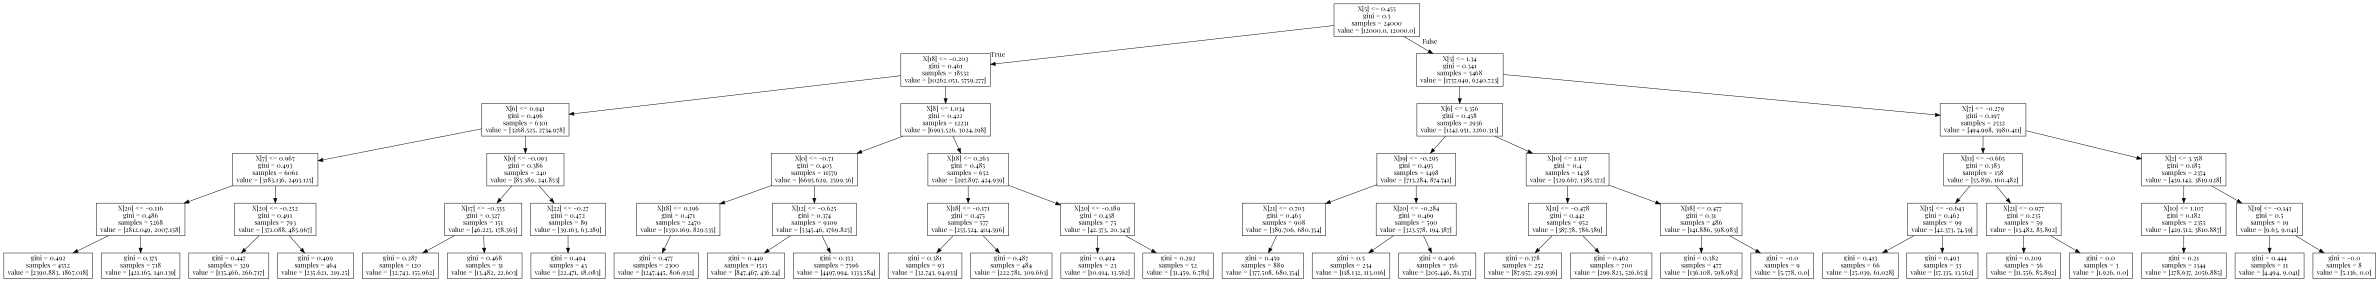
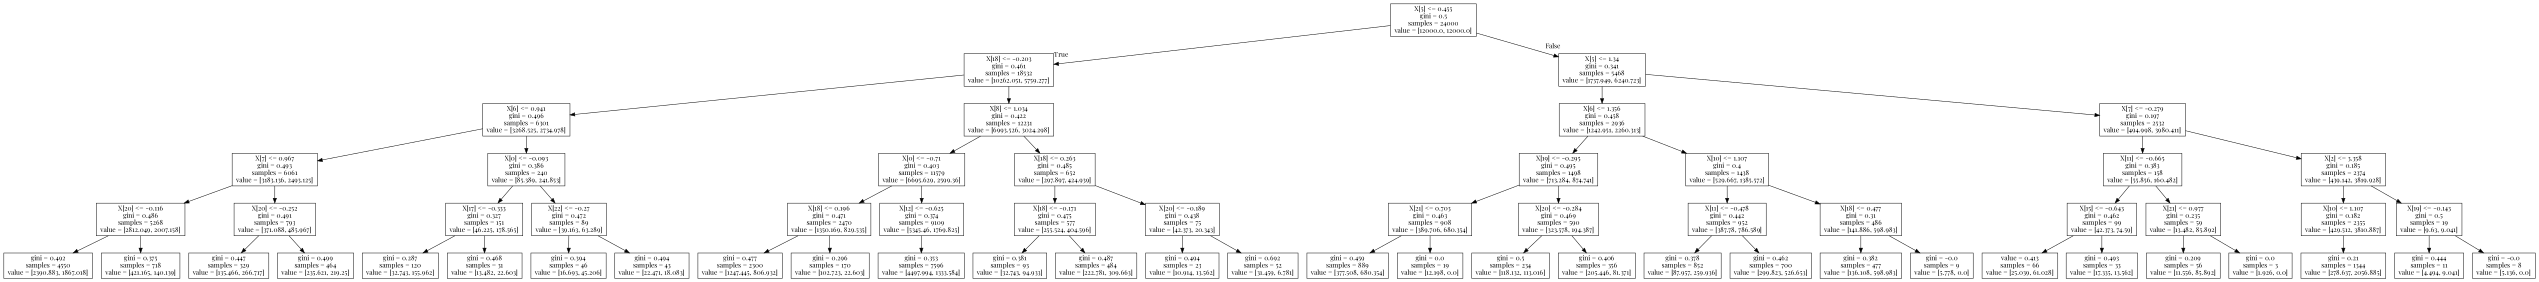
node "gini = 0.492 samples = 4552 value = [2390.883, 1867.018]": label "gini = 0.492 samples = 4552 value = [2390.883, 1867.018]" -> "gini = 0.492 samples = 4550 value = [2390.883, 1867.018]"
node "gini = 0.394 samples = 46 value = [16.693, 45.206]": added
node "gini = 0.449 samples = 1513 value = [847.467, 436.24]": removed
node "gini = 0.296 samples = 170 value = [102.723, 22.603]": added
node "gini = 0.292 samples = 52 value = [31.459, 6.781]": label "gini = 0.292 samples = 52 value = [31.459, 6.781]" -> "gini = 0.692 samples = 52 value = [31.459, 6.781]"
node "gini = 0.0 samples = 19 value = [12.198, 0.0]": added
node "gini = 0.378 samples = 252 value = [87.957, 259.936]": label "gini = 0.378 samples = 252 value = [87.957, 259.936]" -> "gini = 0.378 samples = 852 value = [87.957, 259.936]"
node "gini = 0.413 samples = 66 value = [25.039, 61.028]": label "gini = 0.413 samples = 66 value = [25.039, 61.028]" -> "value = 0.413 samples = 66 value = [25.039, 61.028]"
